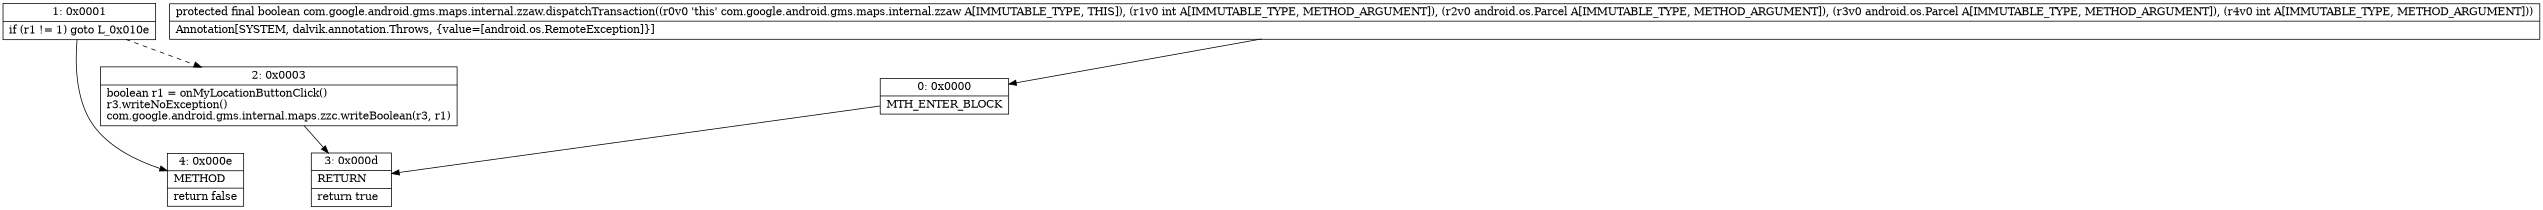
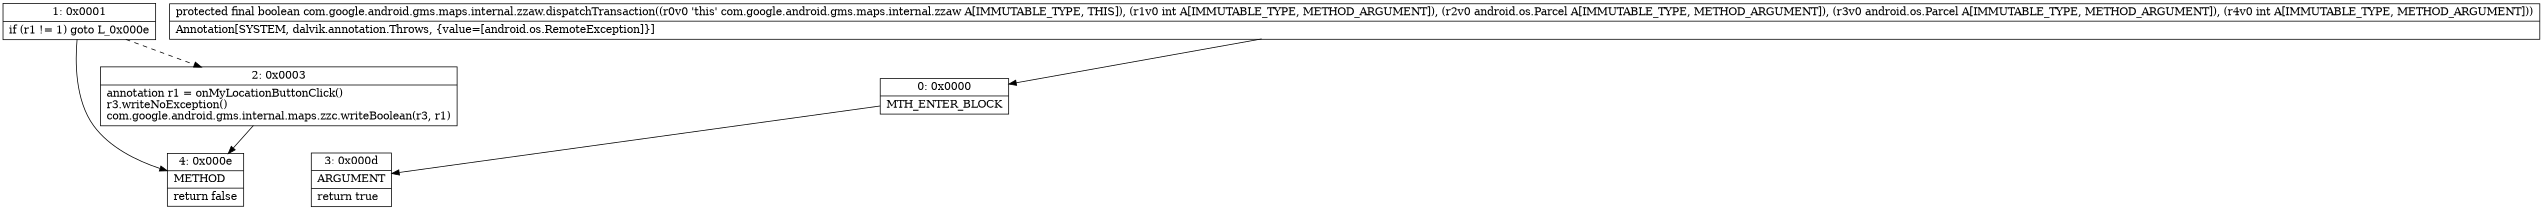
node "1: 0x0001": text "if (r1 != 1) goto L_0x010e" -> "if (r1 != 1) goto L_0x000e"
node "2: 0x0003": text "boolean r1 = onMyLocationButtonClick()" -> "annotation r1 = onMyLocationButtonClick()"
edge "2: 0x0003" -> "3: 0x000d": now "2: 0x0003" -> "4: 0x000e"
node "3: 0x000d": text "RETURN" -> "ARGUMENT"
